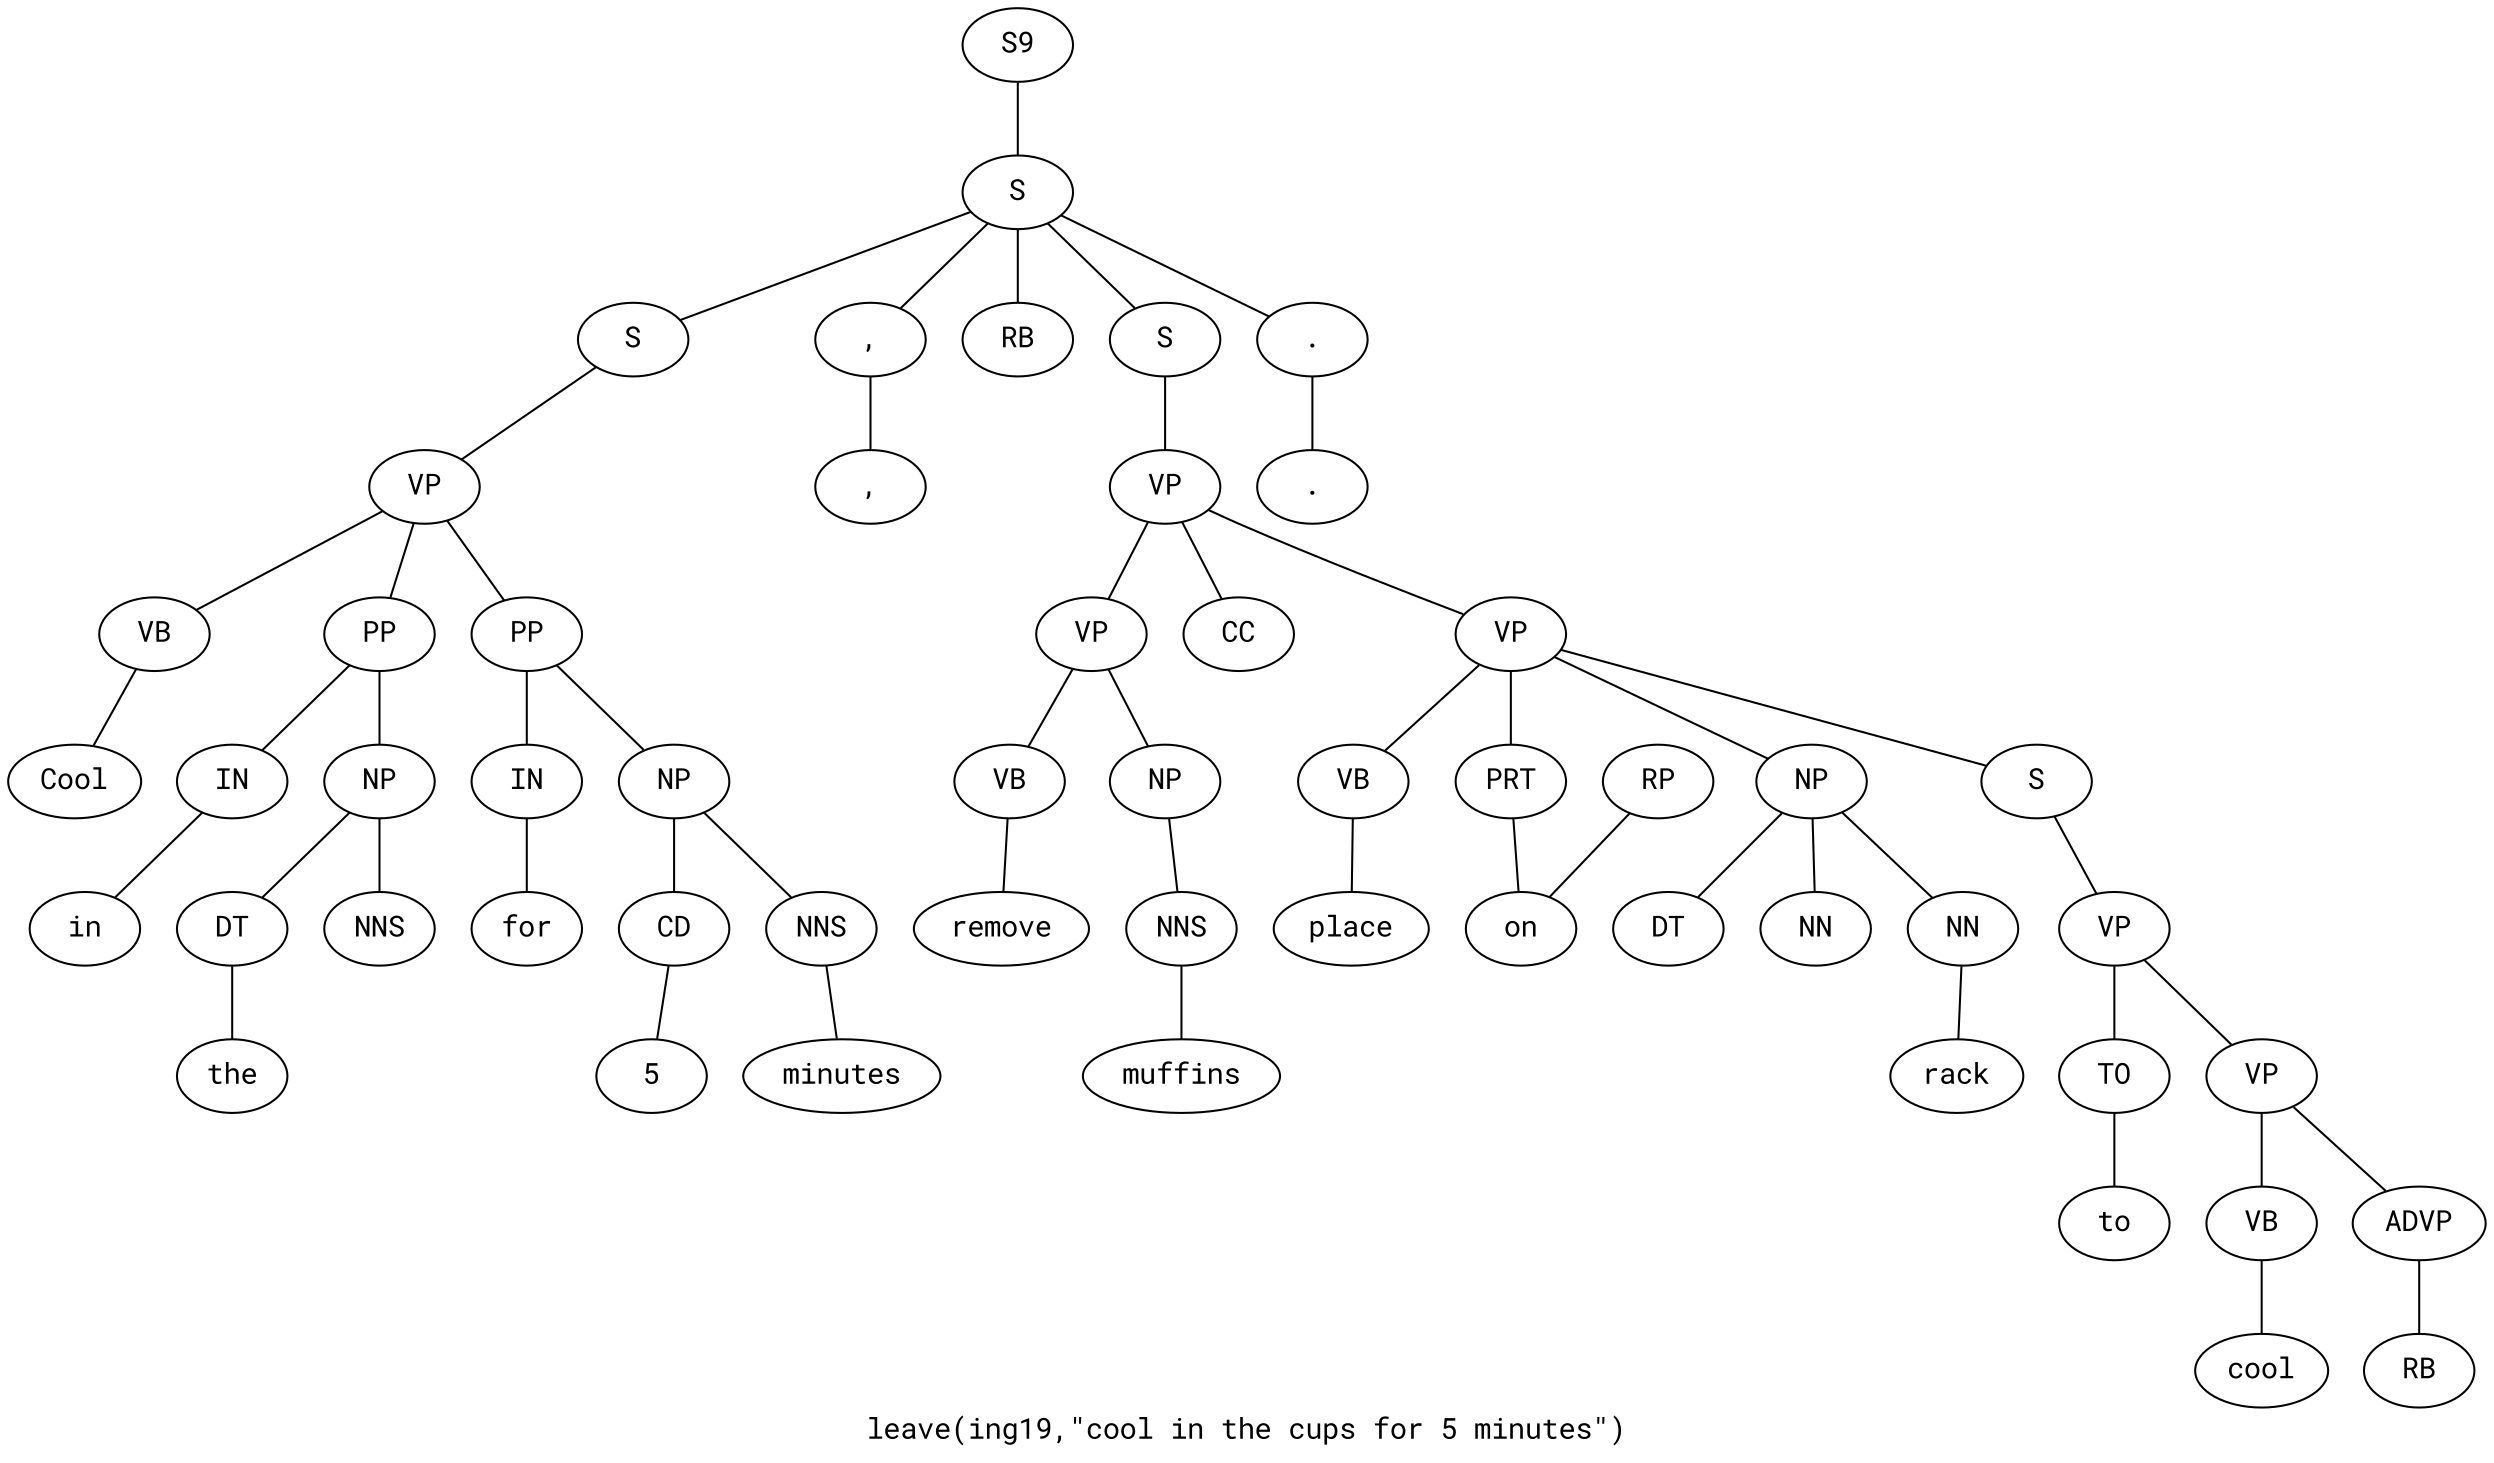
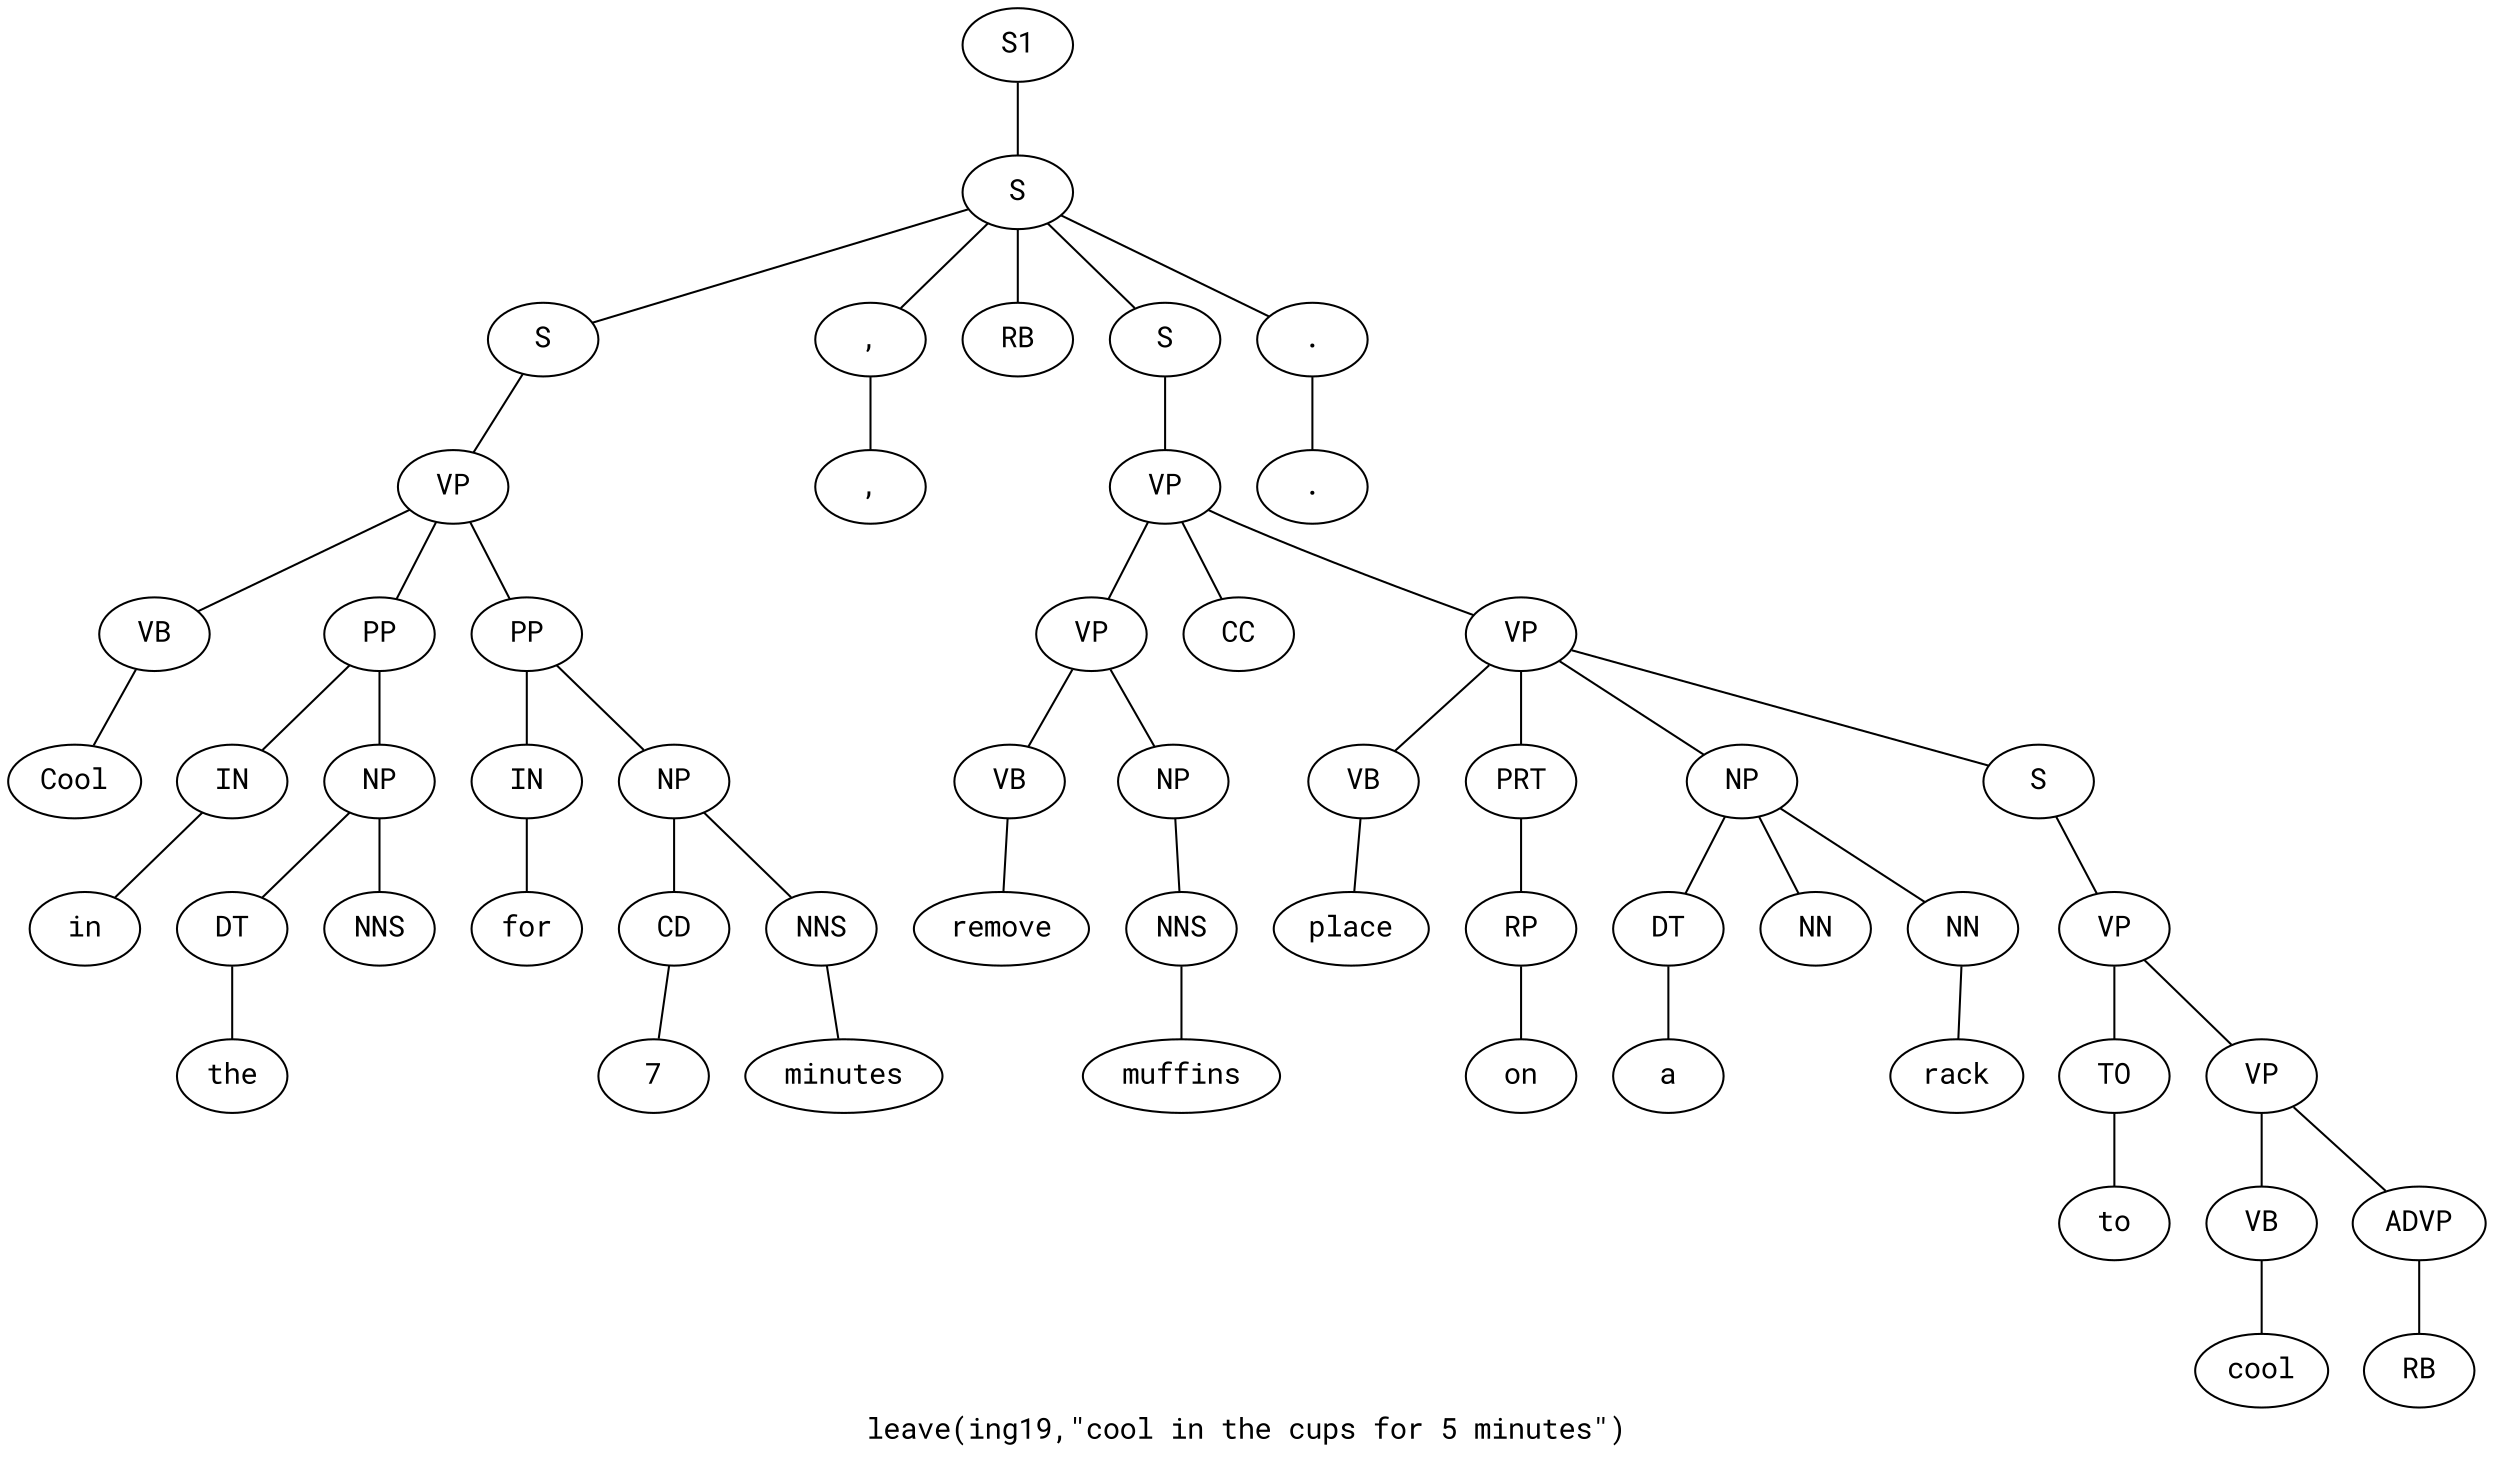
node "S9": label "S9" -> "S1"
edge "PRT" -- "on": now "PRT" -- "RP"
node "5": label "5" -> "7"
node "a": added
